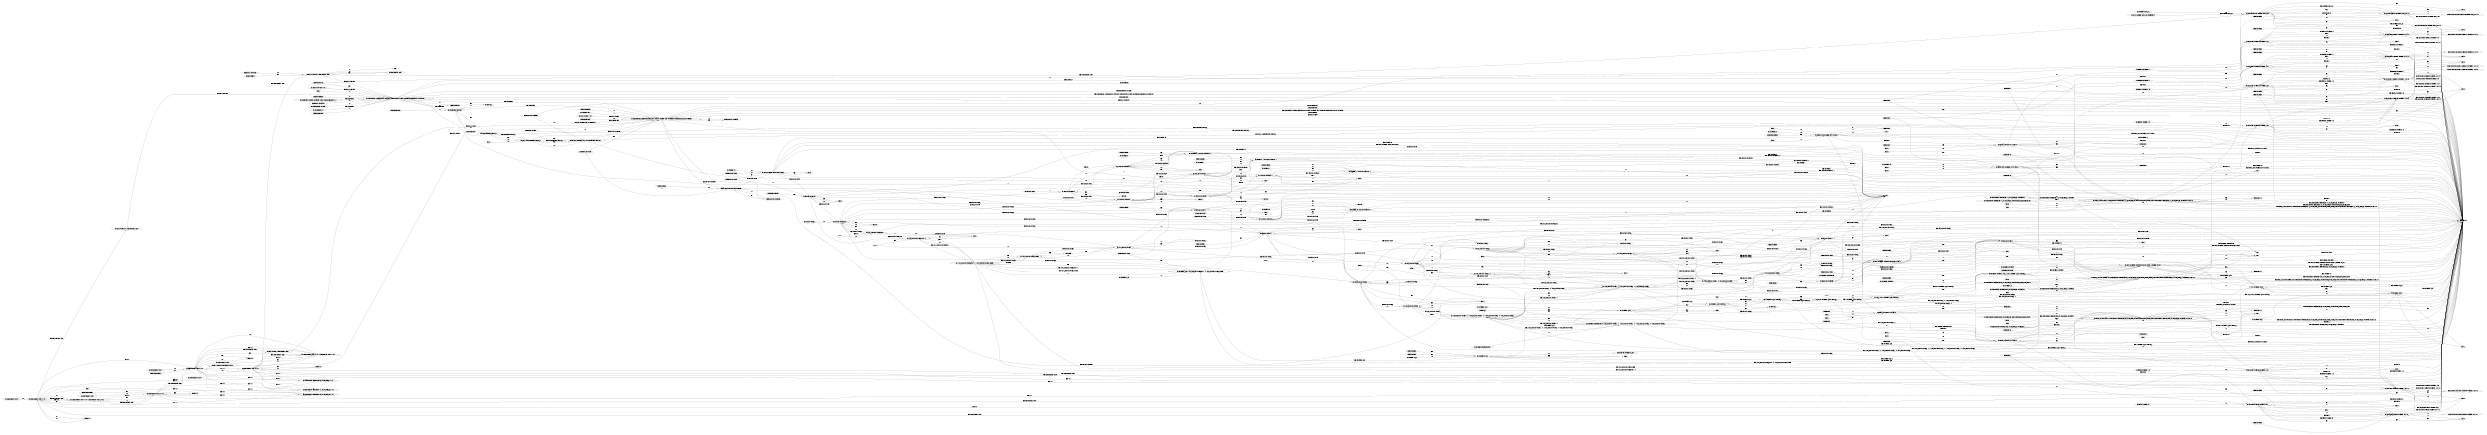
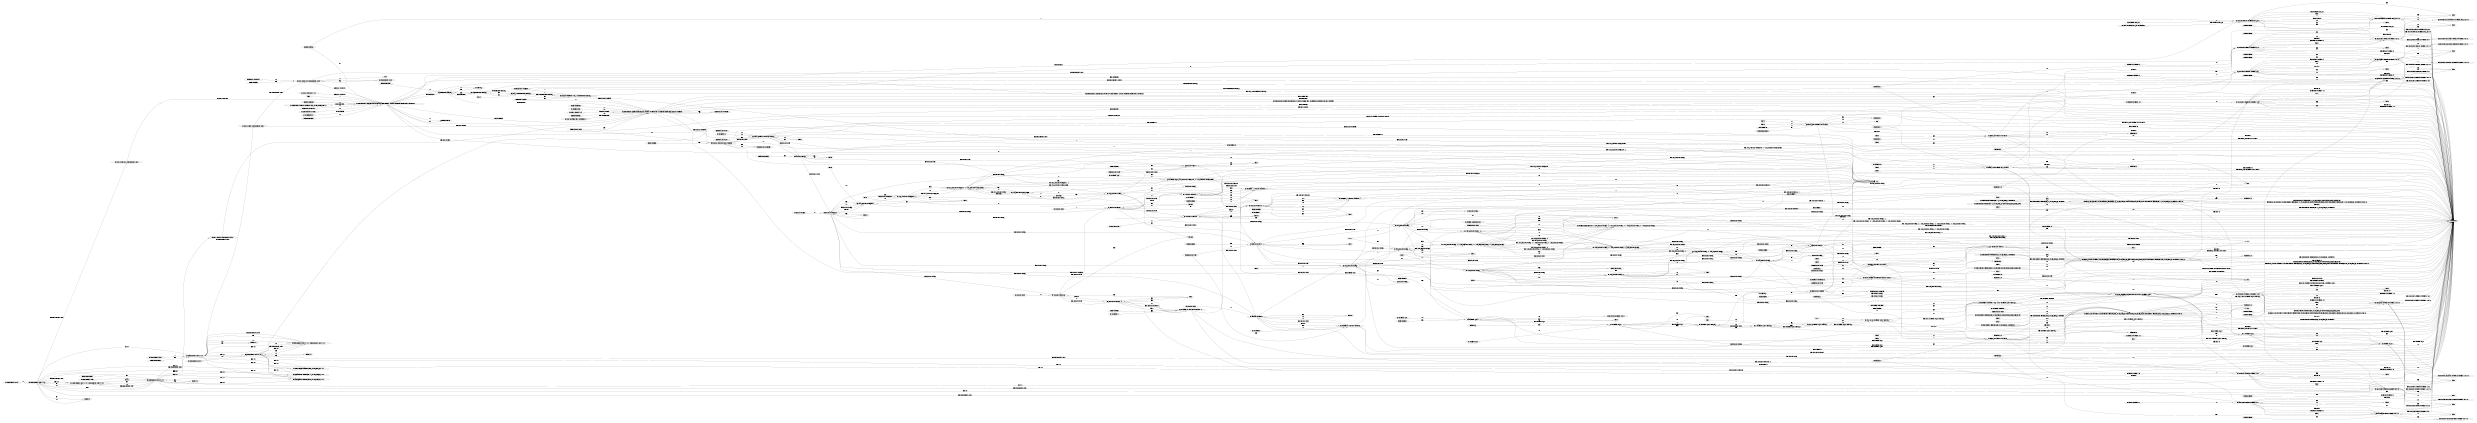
edge "(Call,(*confirmPlainMessage)&0x08)" -> "(Literal,0x08)": now "(Call,(*confirmPlainMessage)&0x04)" -> "(Literal,0x08)"
edge "(Call,zrtpChannelContext->mackeyr == NULL)" -> "(Call,confirmMessageMacKey = zrtpChannelContext->mackeyr)": now "(Call,confirmMessageKey = zrtpChannelContext->zrtpkeyr)" -> "(Call,confirmMessageMacKey = zrtpChannelContext->mackeyr)"
